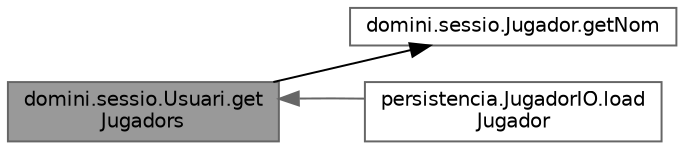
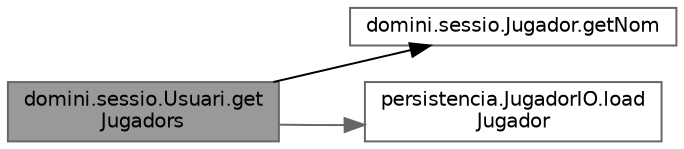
edge "persistencia.JugadorIO.load Jugador" -> "domini.sessio.Usuari.get Jugadors": reversed
